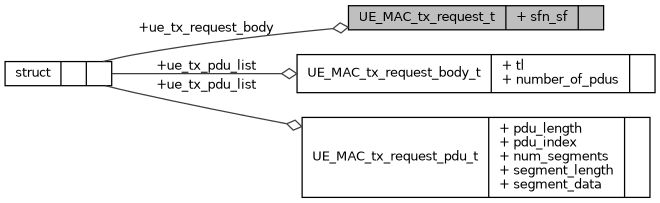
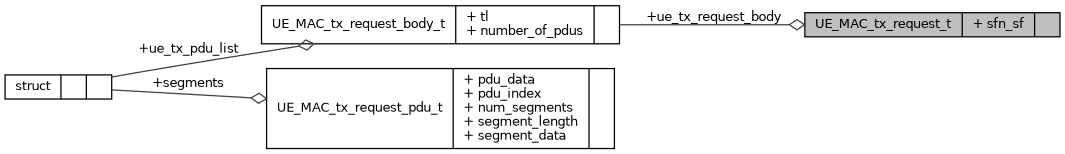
edge "struct" -> "UE_MAC_tx_request_t": now "UE_MAC_tx_request_body_t" -> "UE_MAC_tx_request_t"
edge "struct" -> "UE_MAC_tx_request_pdu_t": label " +ue_tx_pdu_list" -> " +segments"
node "UE_MAC_tx_request_pdu_t": text "+ pdu_length" -> "+ pdu_data"
